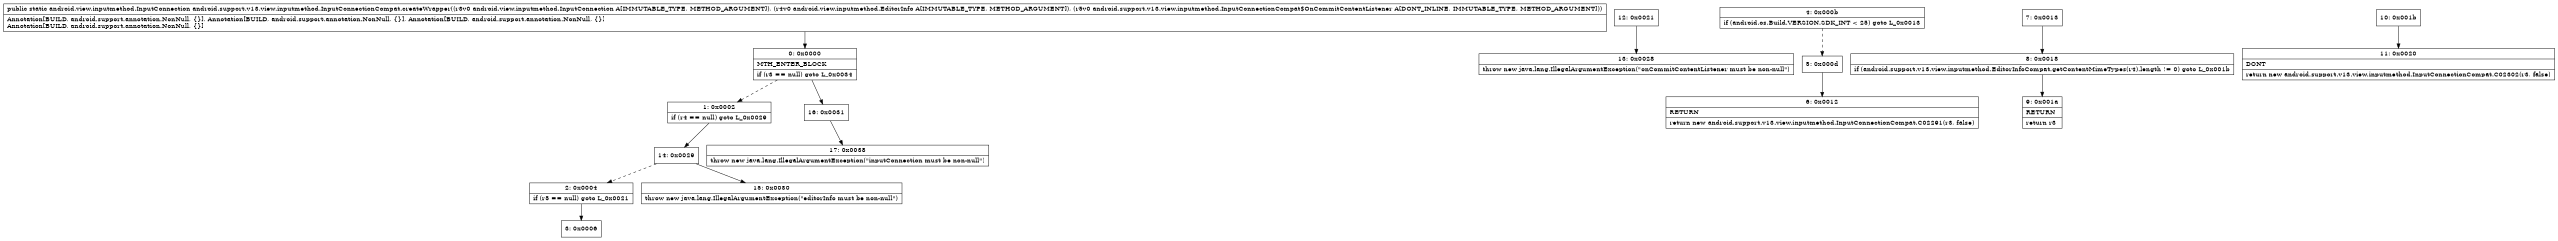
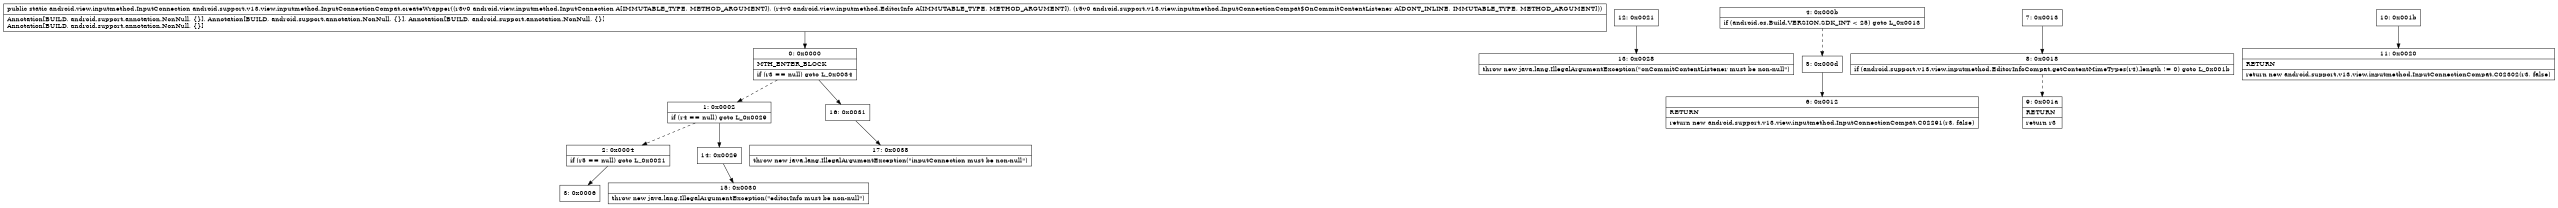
node "11: 0x0020": text "DONT" -> "RETURN"
edge "8: 0x0018" -> "9: 0x001a": style solid -> dashed
edge "14: 0x0029" -> "2: 0x0004": now "1: 0x0002" -> "2: 0x0004"
